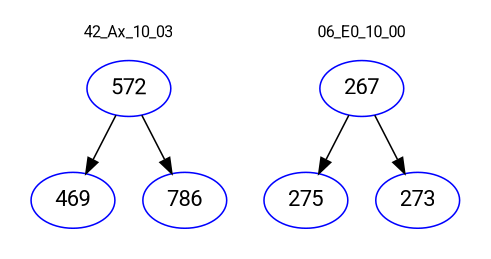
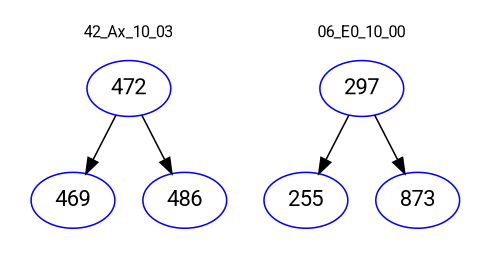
node "572": label "572" -> "472"
node "267": label "267" -> "297"
node "786": label "786" -> "486"
node "275": label "275" -> "255"
node "273": label "273" -> "873"
